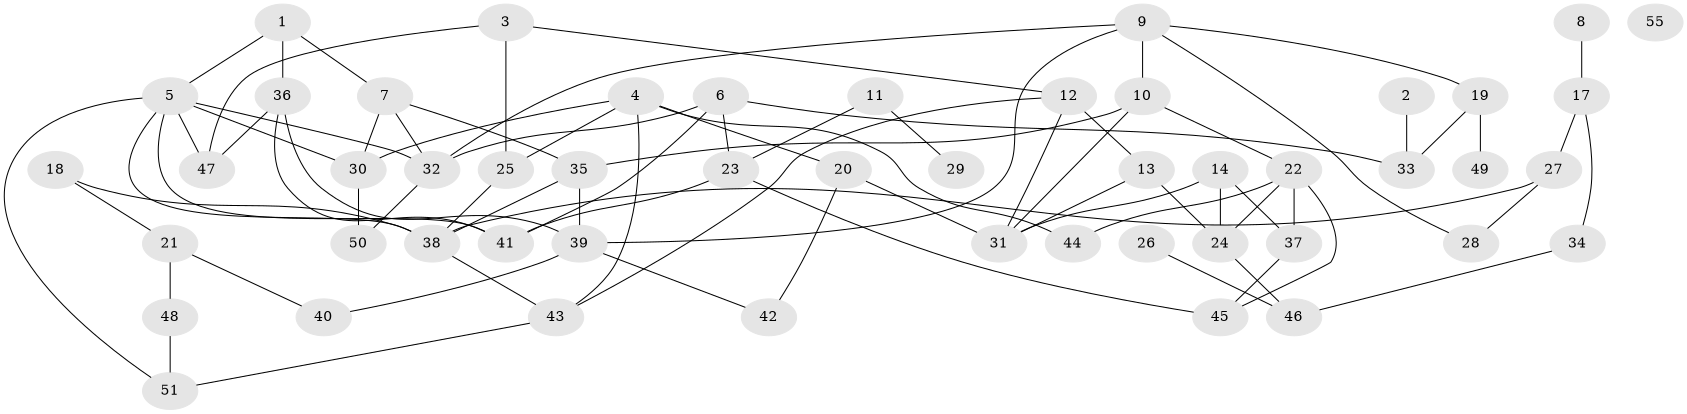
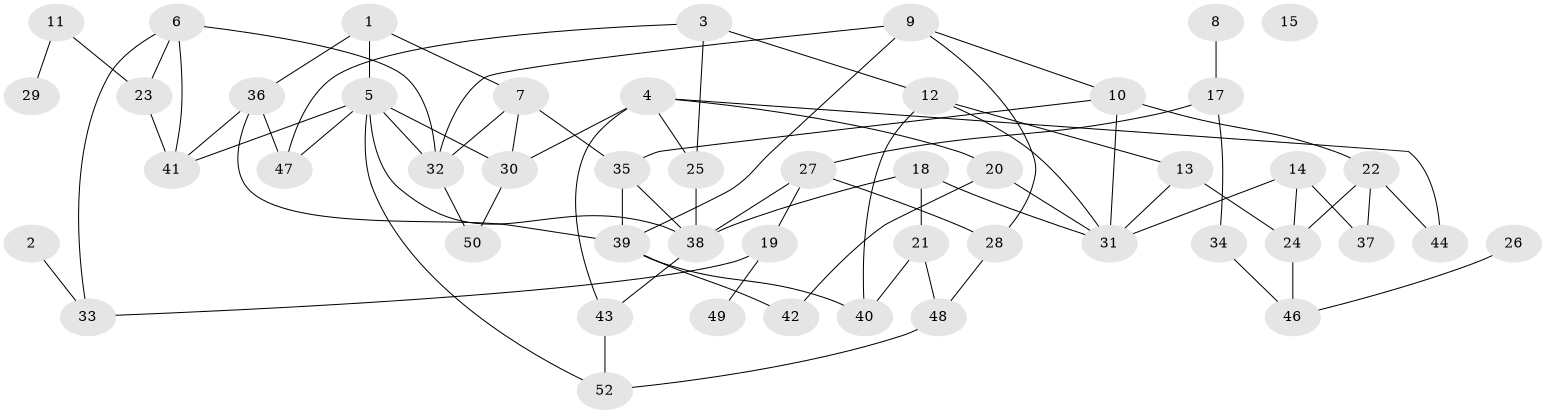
node "55": label "55" -> "15"
edge "9" -- "19": now "27" -- "19"
edge "12" -- "43": now "12" -- "40"
edge "18" -- "31": added
edge "28" -- "48": added
node "45": removed
node "51": label "51" -> "52"
